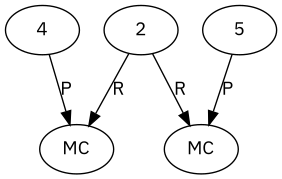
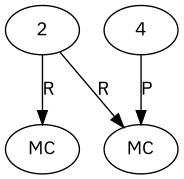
node "5": removed
